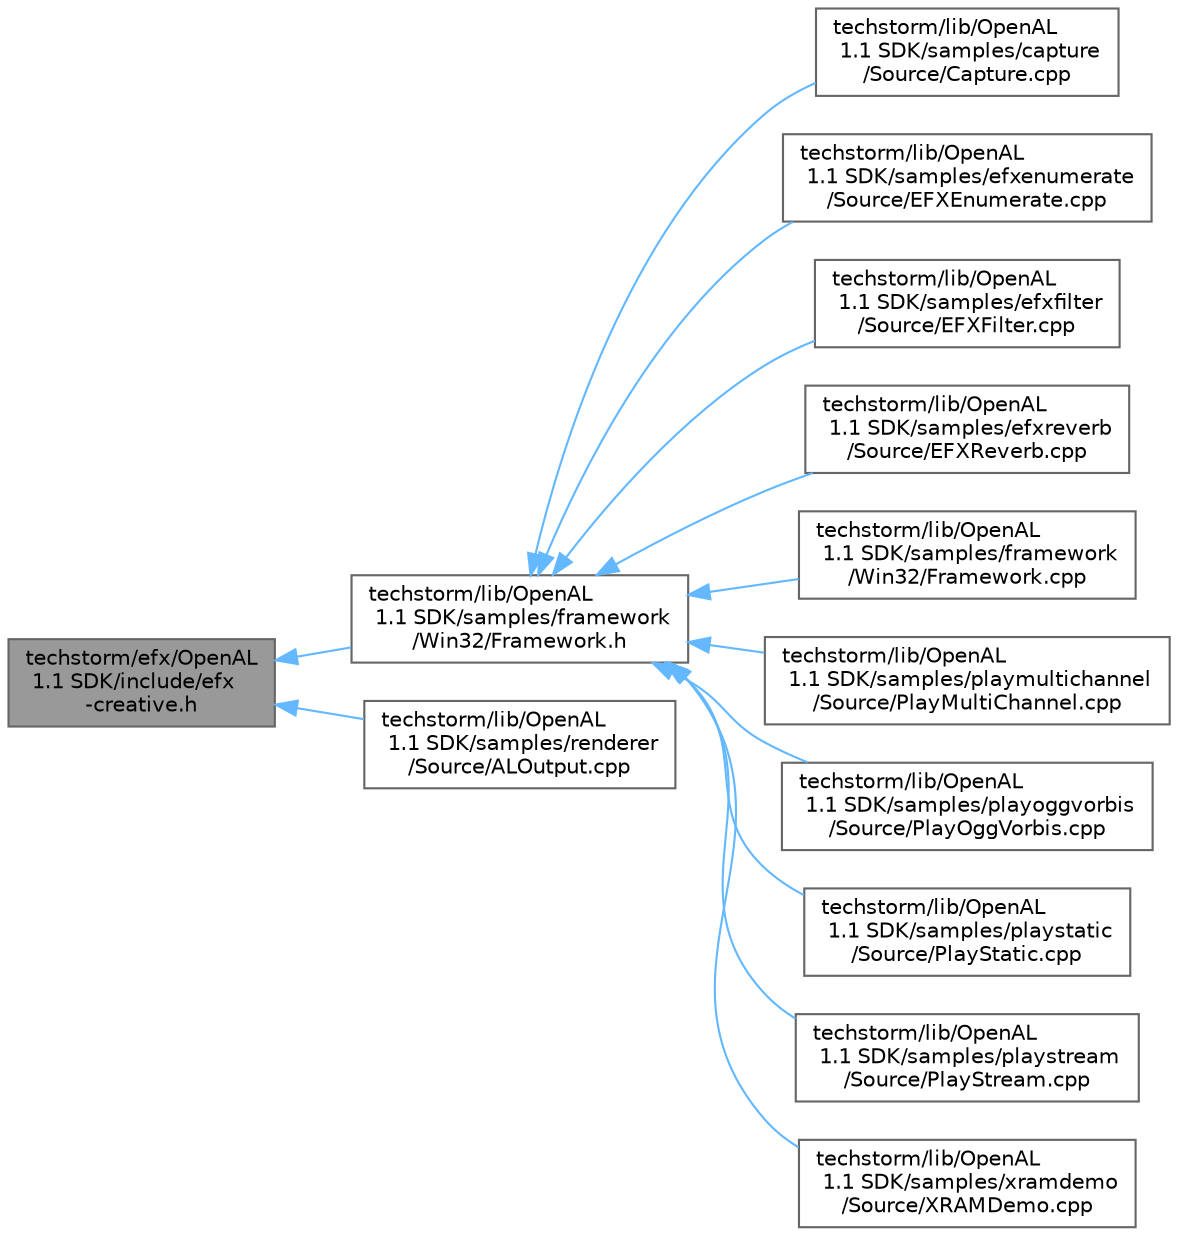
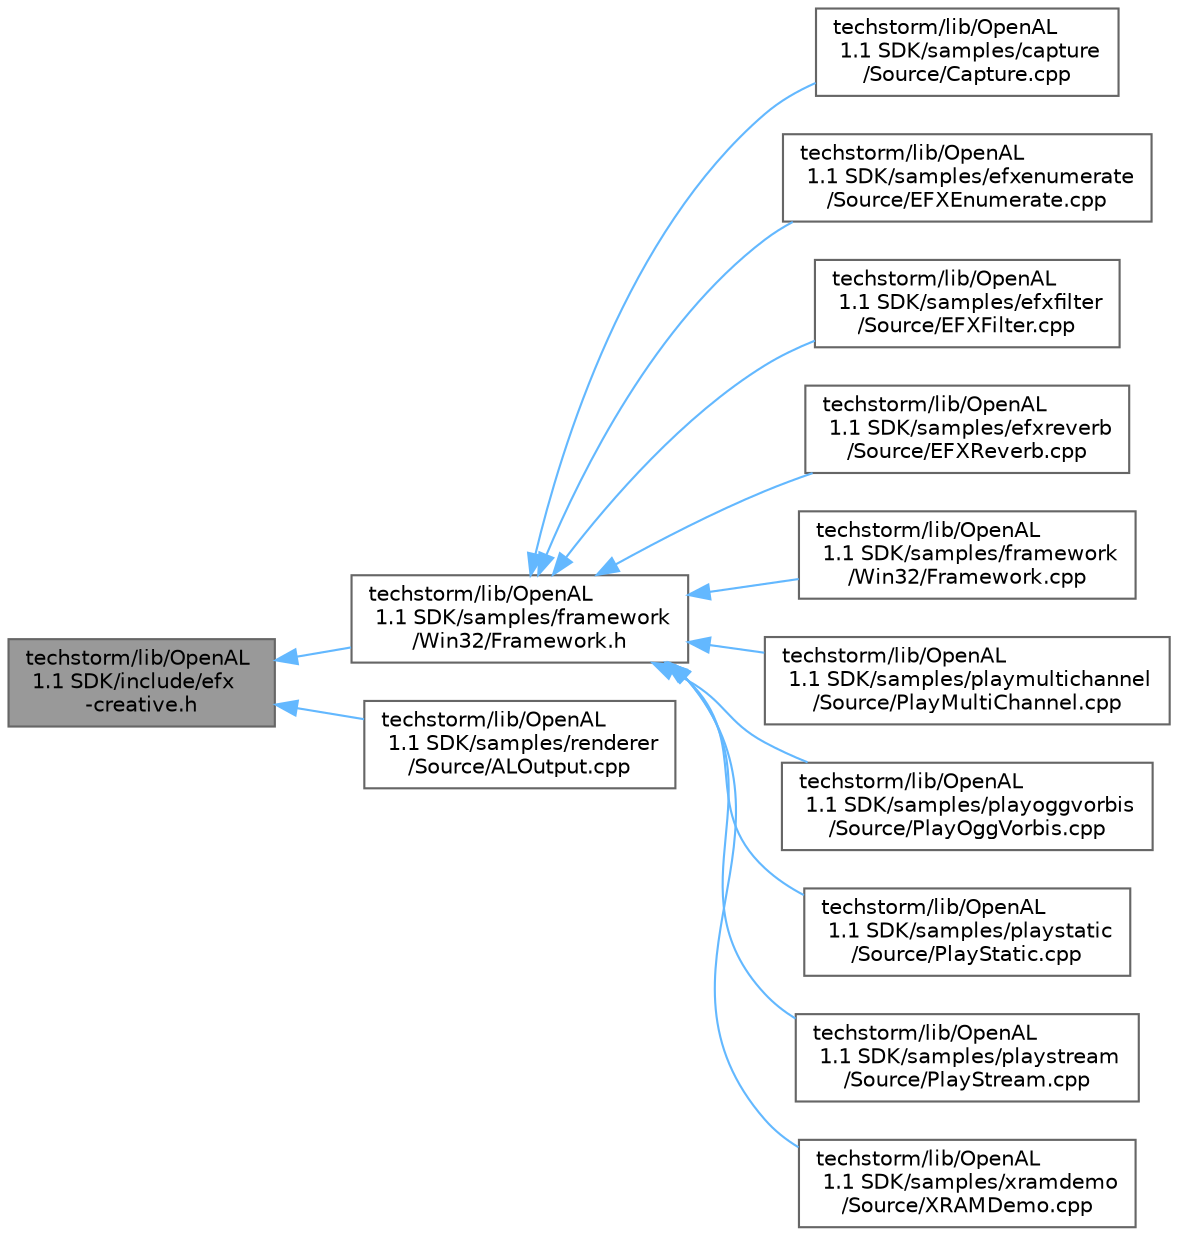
node "techstorm/efx/OpenAL 1.1 SDK/include/efx -creative.h": label "techstorm/efx/OpenAL 1.1 SDK/include/efx -creative.h" -> "techstorm/lib/OpenAL 1.1 SDK/include/efx -creative.h"
